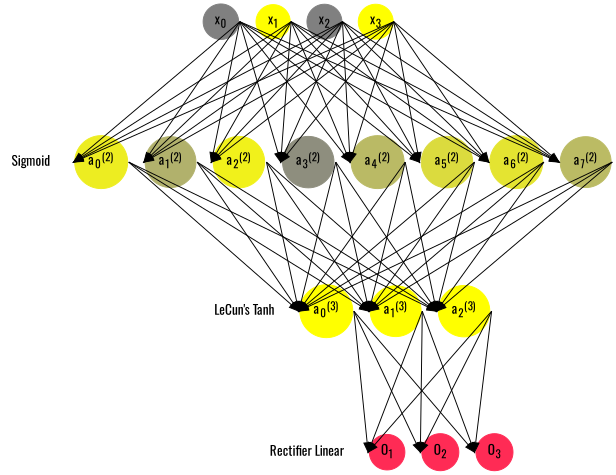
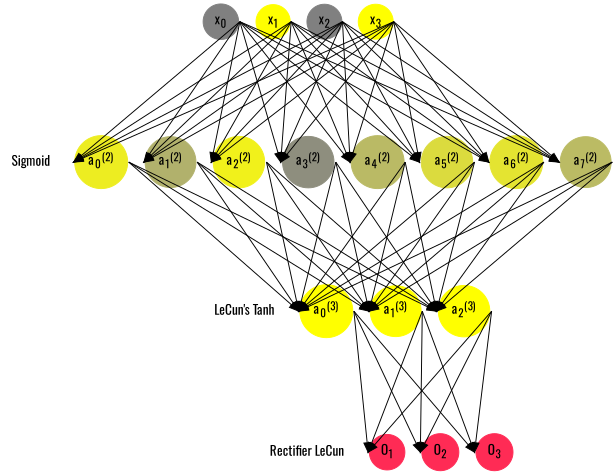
node "Rectifier Linear": label "Rectifier Linear" -> "Rectifier LeCun"
